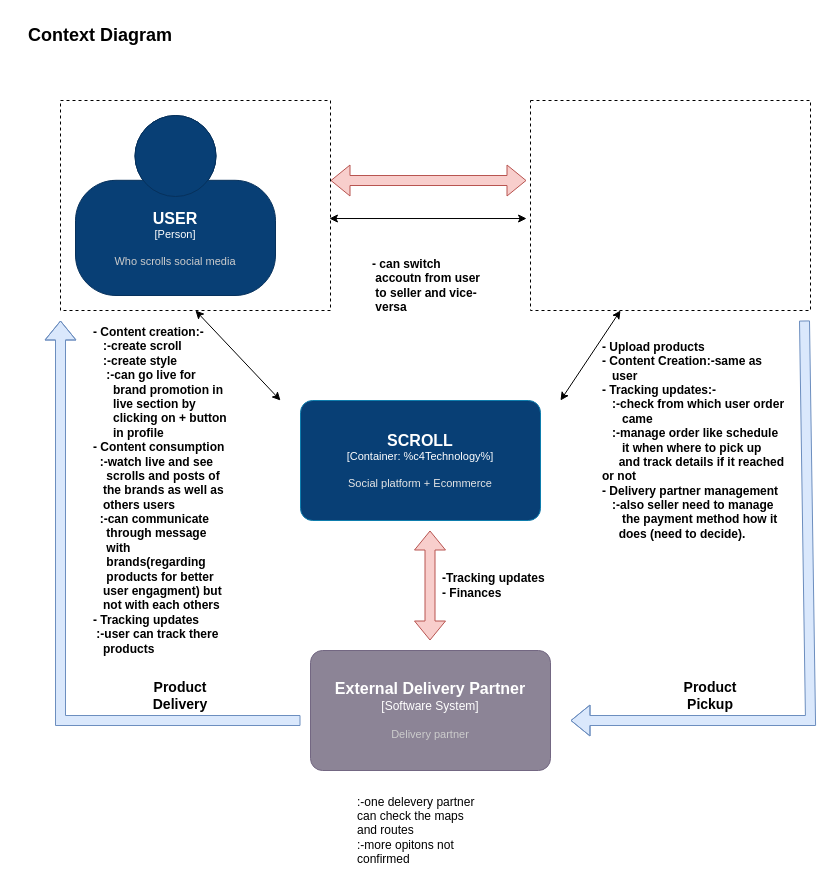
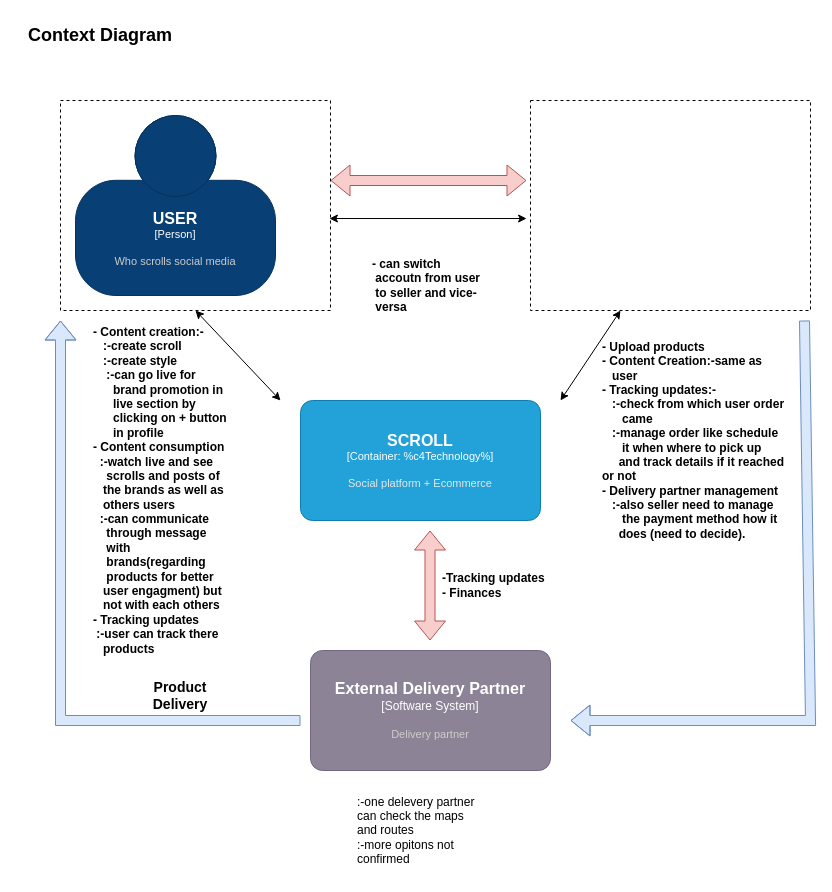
node "SCROLL [Container: %c4Technology%] Social platform + Ecommerce": fillcolor #083f75 -> #23a2d9
node "Product Pickup": removed
